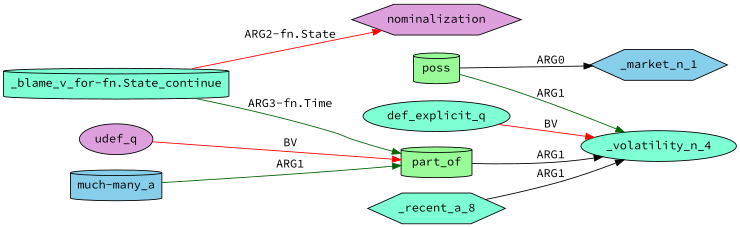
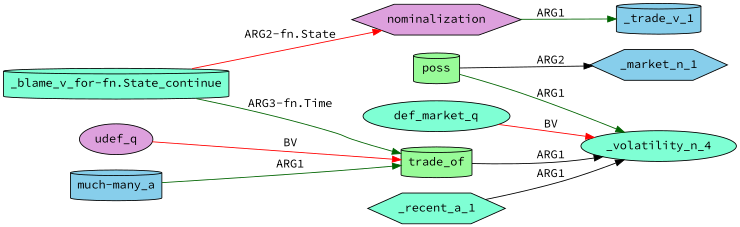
node "_trade_v_1": added
edge "poss" -> "_market_n_1": label "ARG0" -> "ARG2"
node "def_explicit_q": label "def_explicit_q" -> "def_market_q"
node "part_of": label "part_of" -> "trade_of"
node "_recent_a_8": label "_recent_a_8" -> "_recent_a_1"
